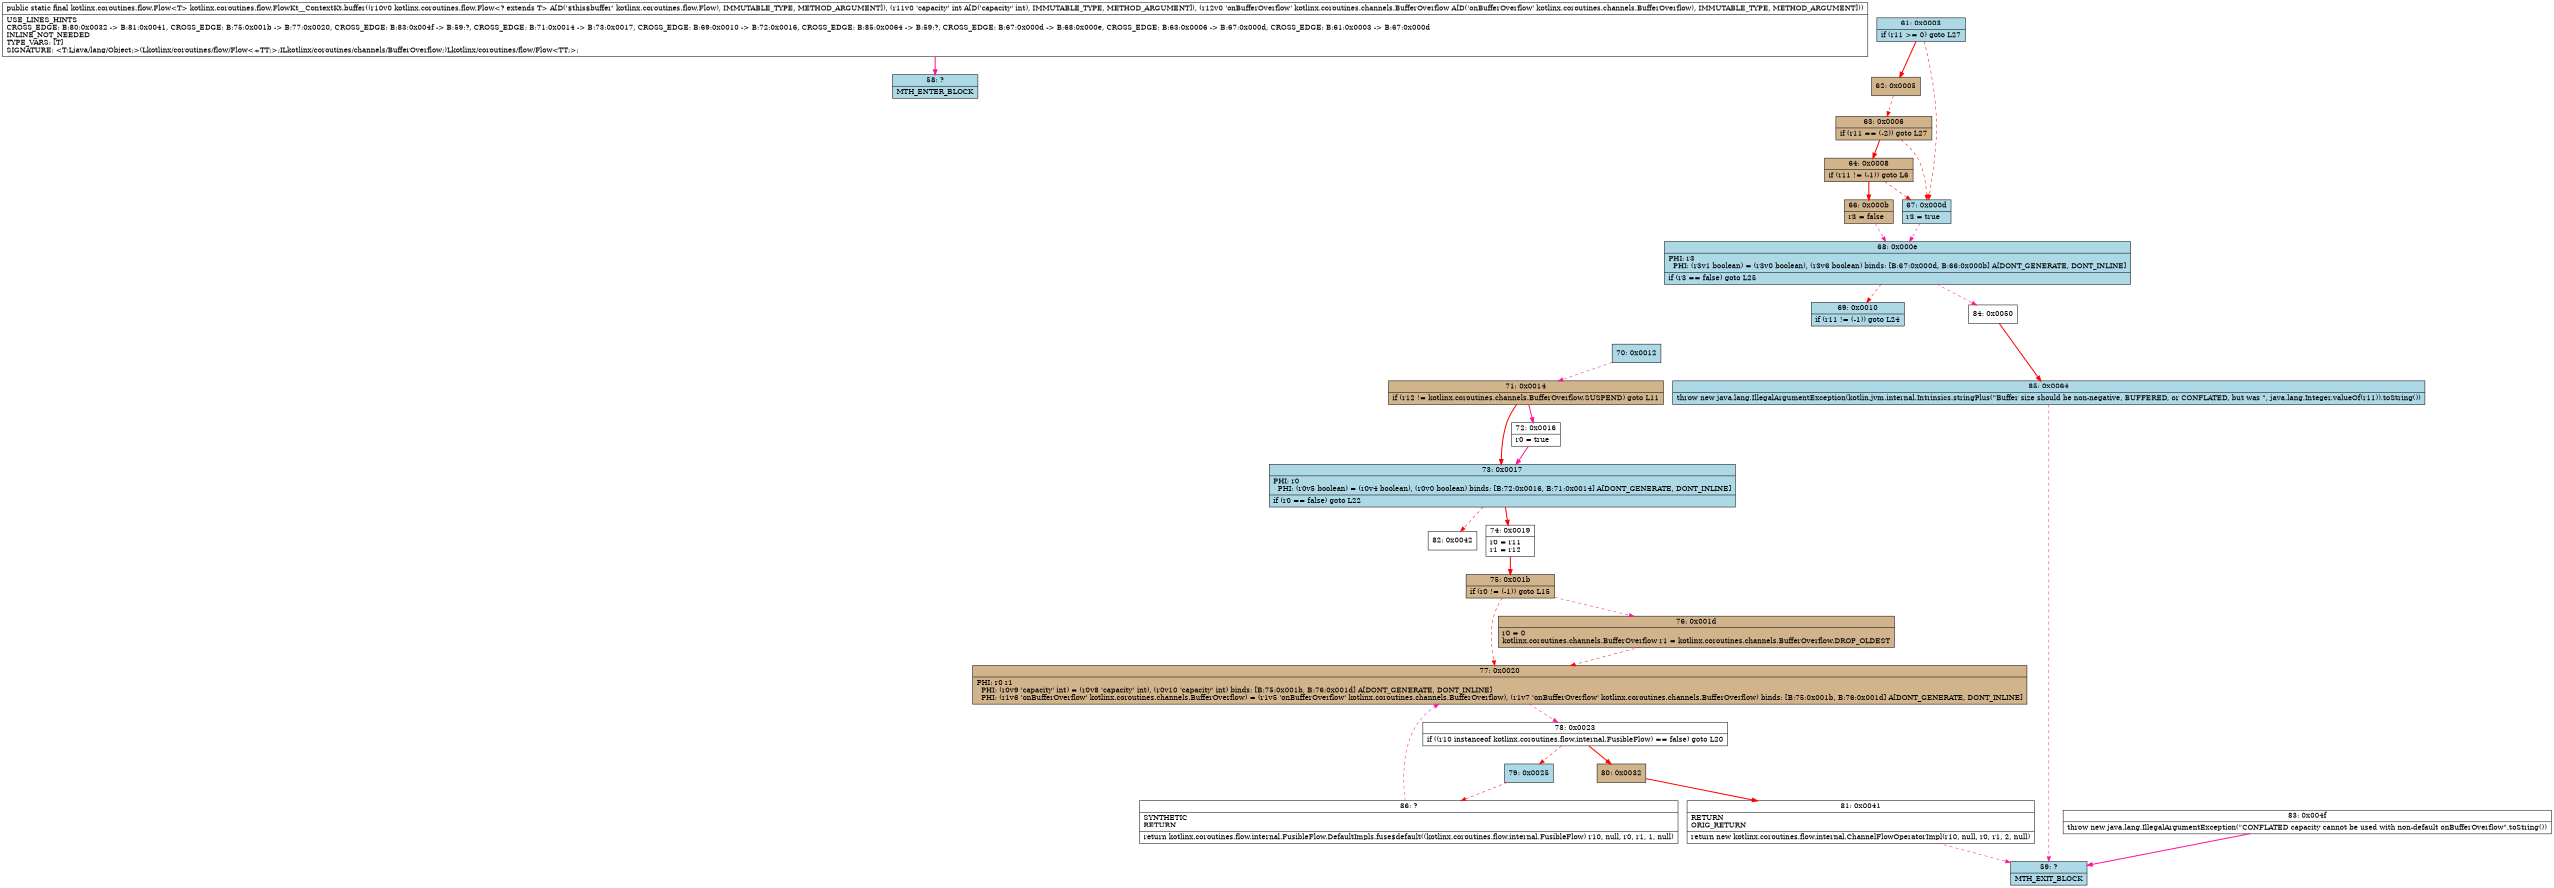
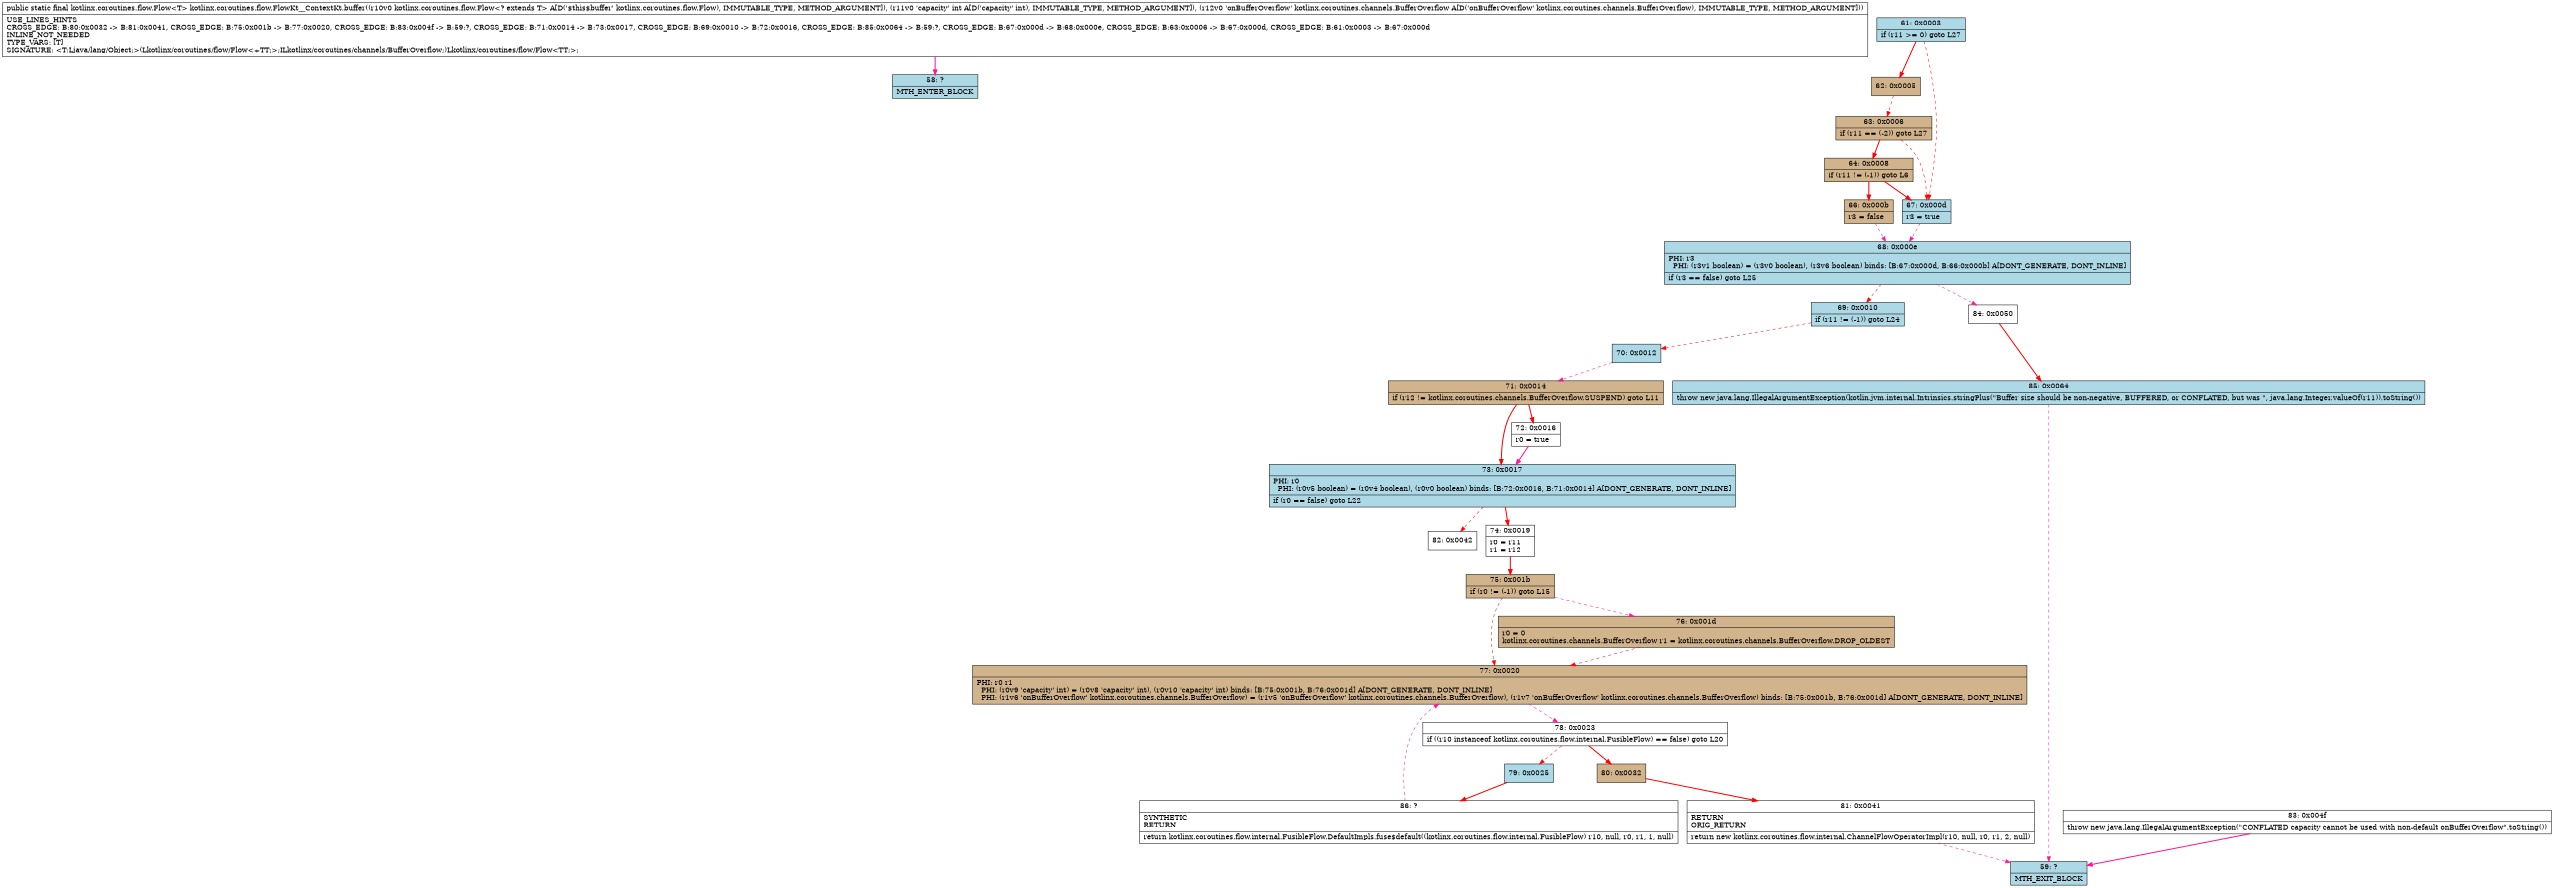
edge "64: 0x0008" -> "67: 0x000d": style dashed -> bold
edge "69: 0x0010" -> "70: 0x0012": added
edge "71: 0x0014" -> "72: 0x0016": color deeppink -> red
edge "79: 0x0025" -> "86: ?": style dashed -> bold
